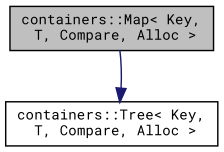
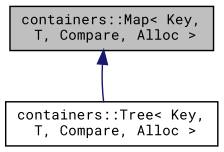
edge "containers::Map< Key, T, Compare, Alloc >" -> "containers::Tree< Key, T, Compare, Alloc >": reversed
